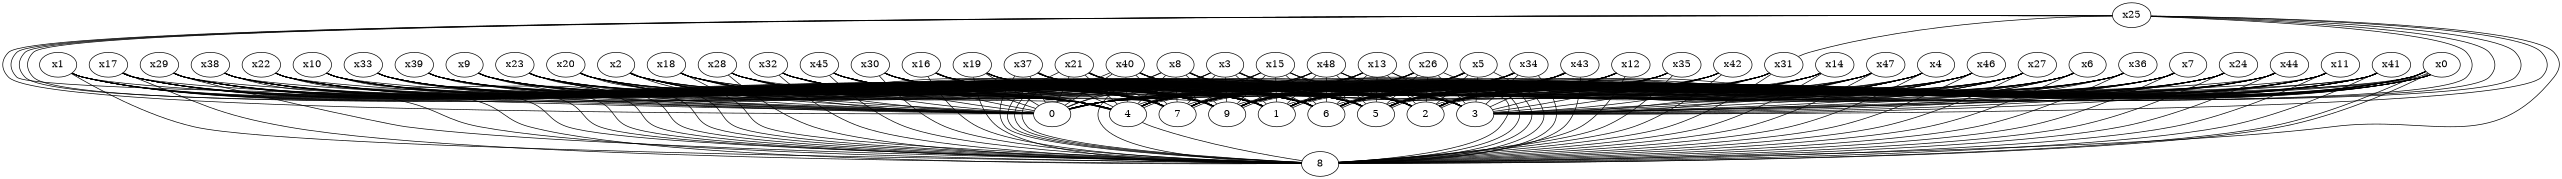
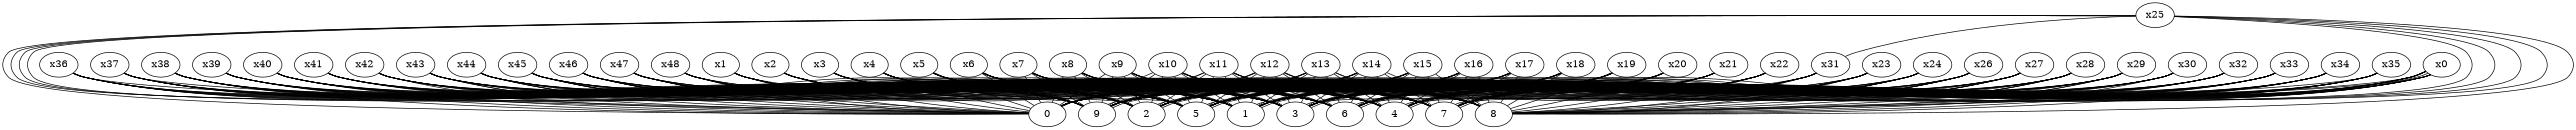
edge "4" -- "8": now "x15" -- "8"
